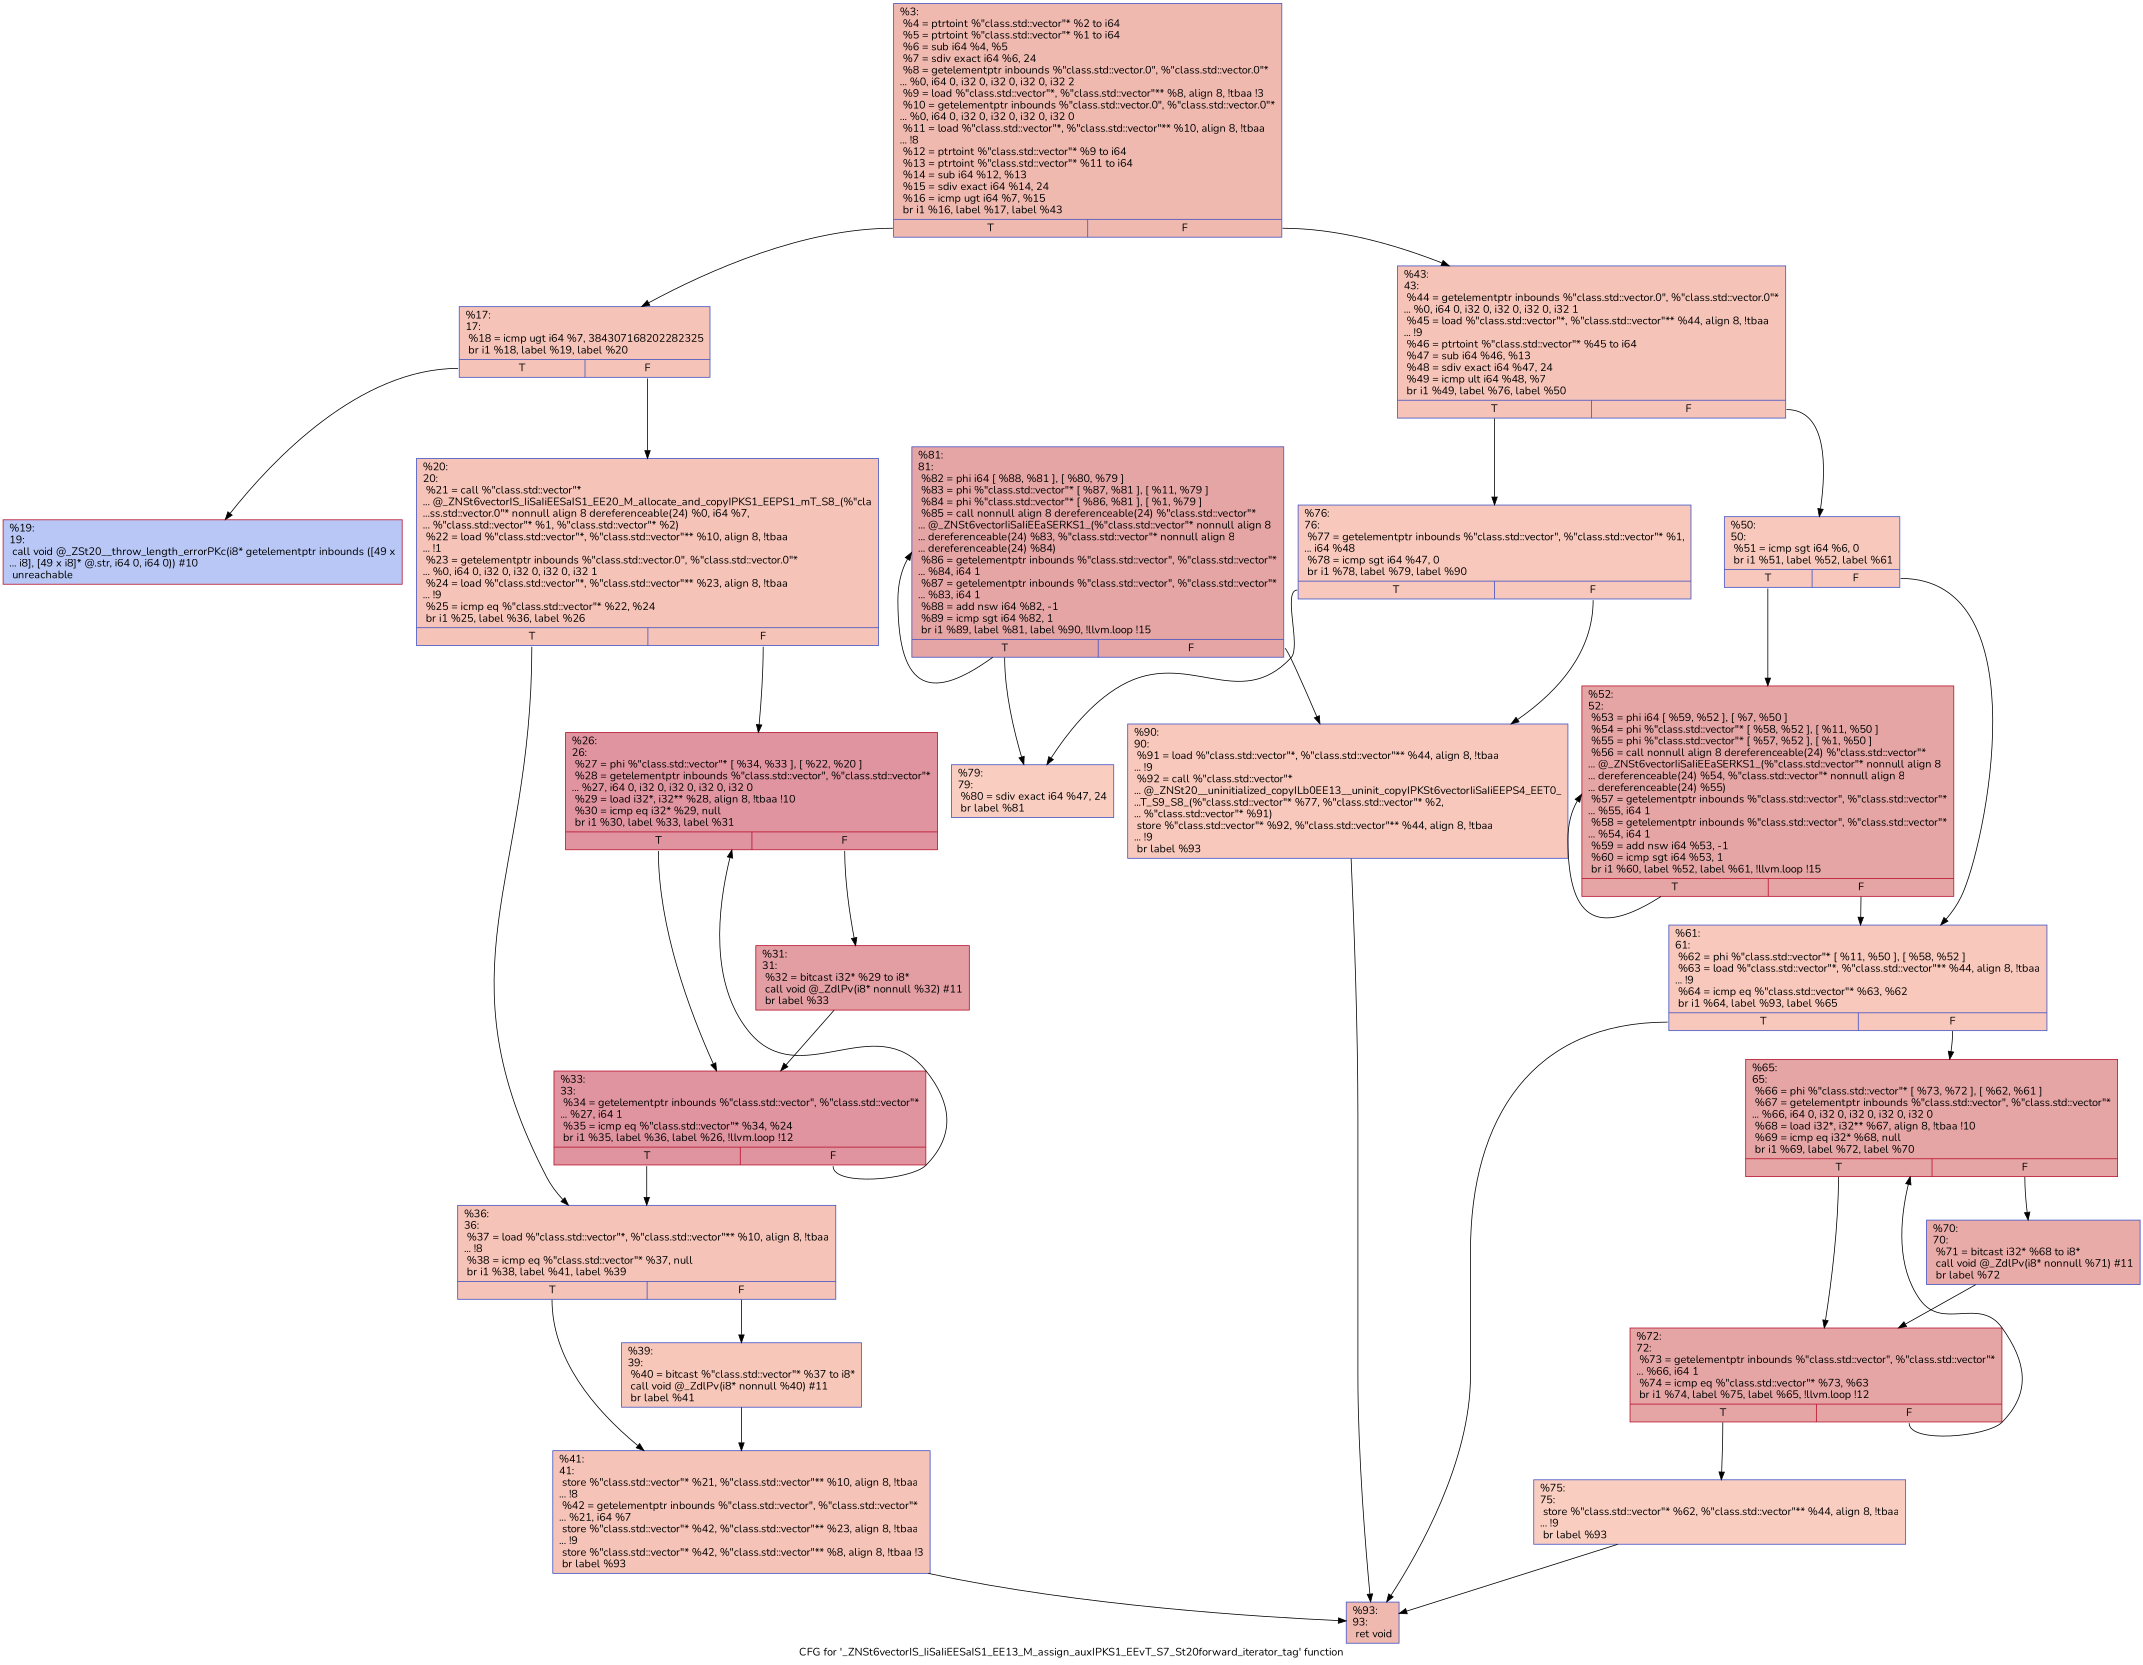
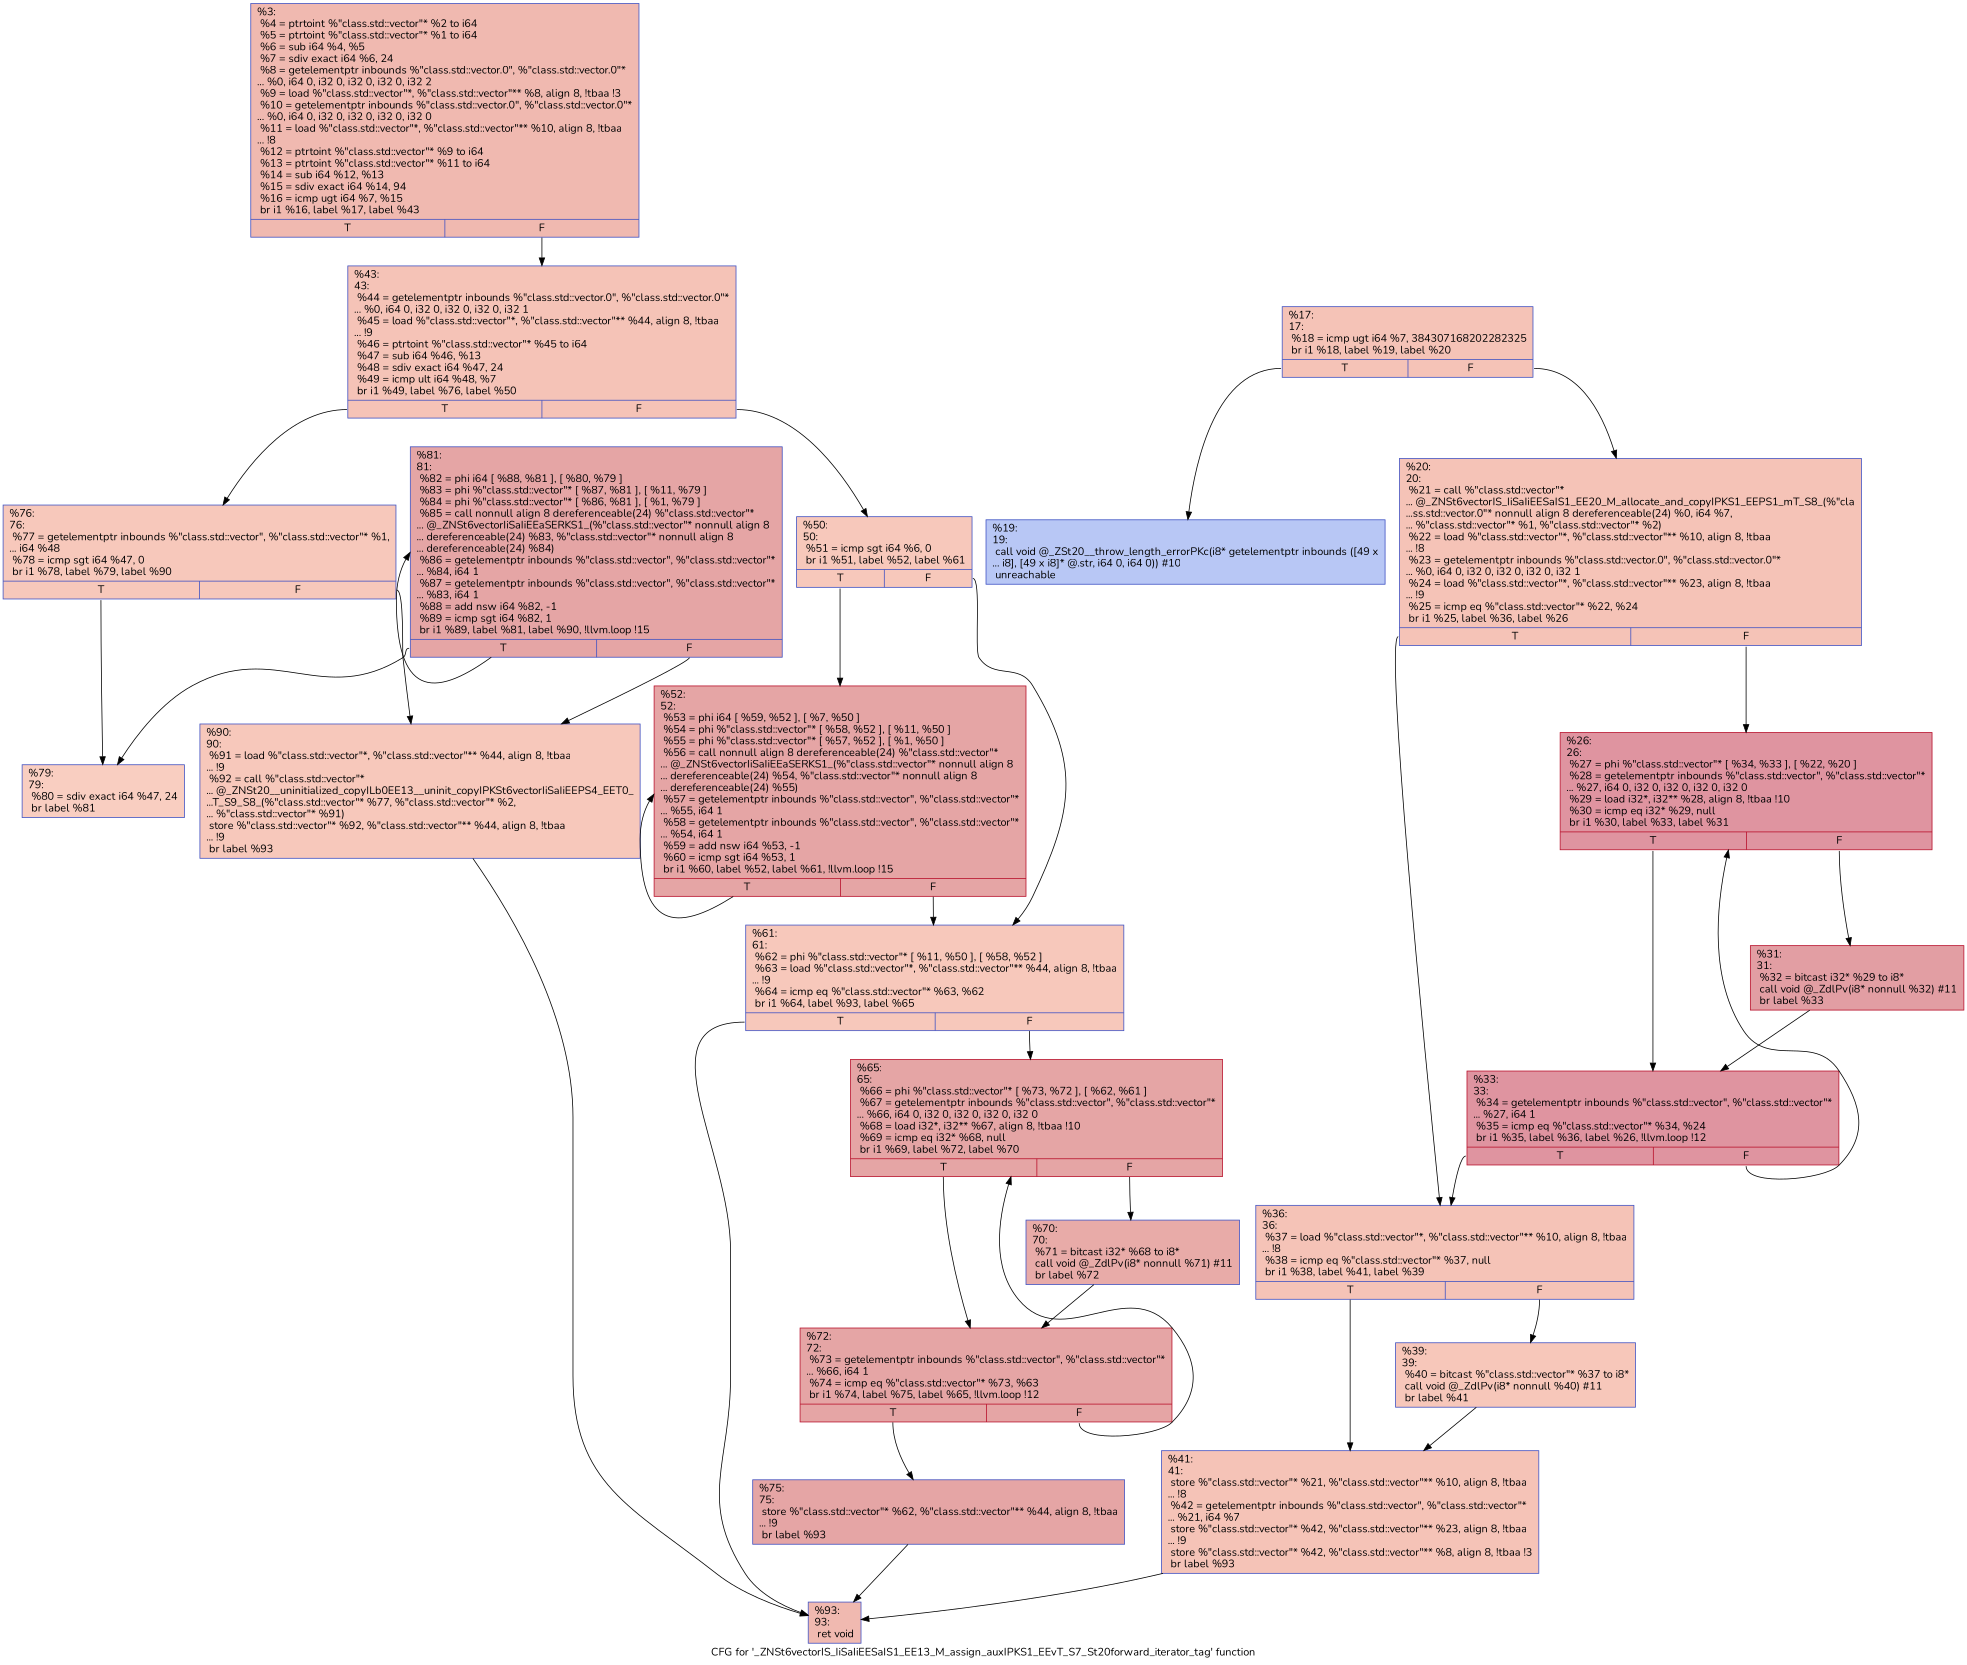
node "%3:": text "%15 = sdiv exact i64 %14, 24" -> "%15 = sdiv exact i64 %14, 94"
edge "%3:" -> "%17:": removed
node "%20:": text "... !1" -> "... !8"
node "%19:": color #b70d28ff -> #3d50c3ff
node "%75:": fillcolor #f2907270 -> #c5333470
